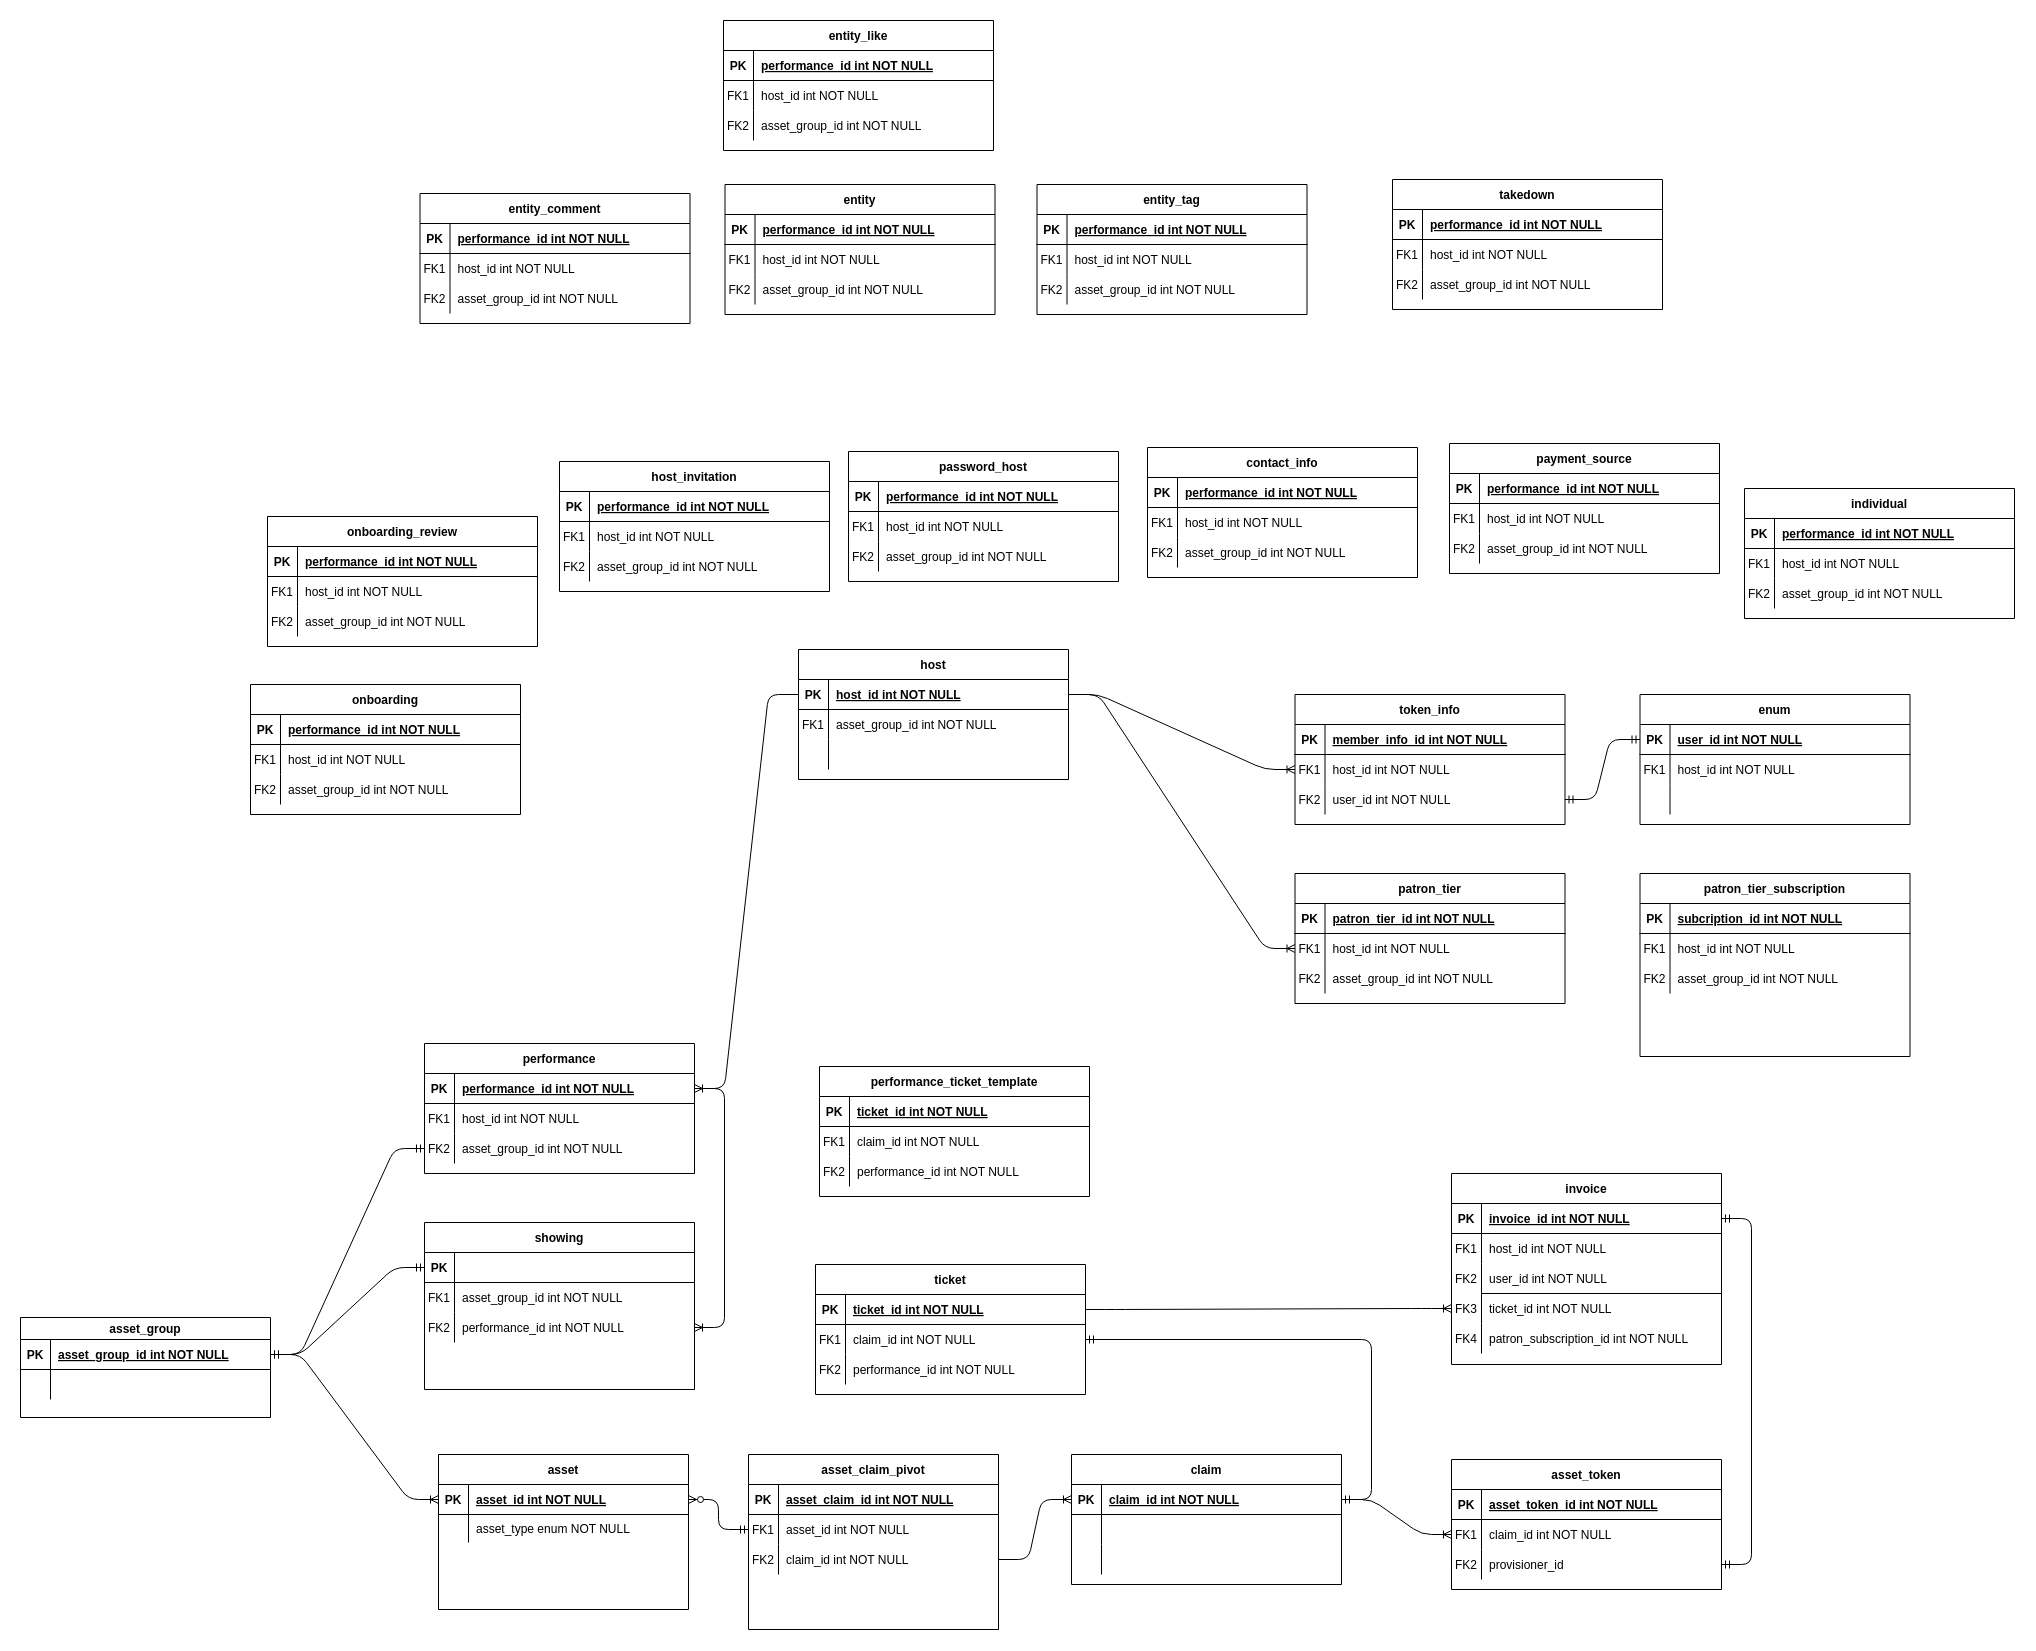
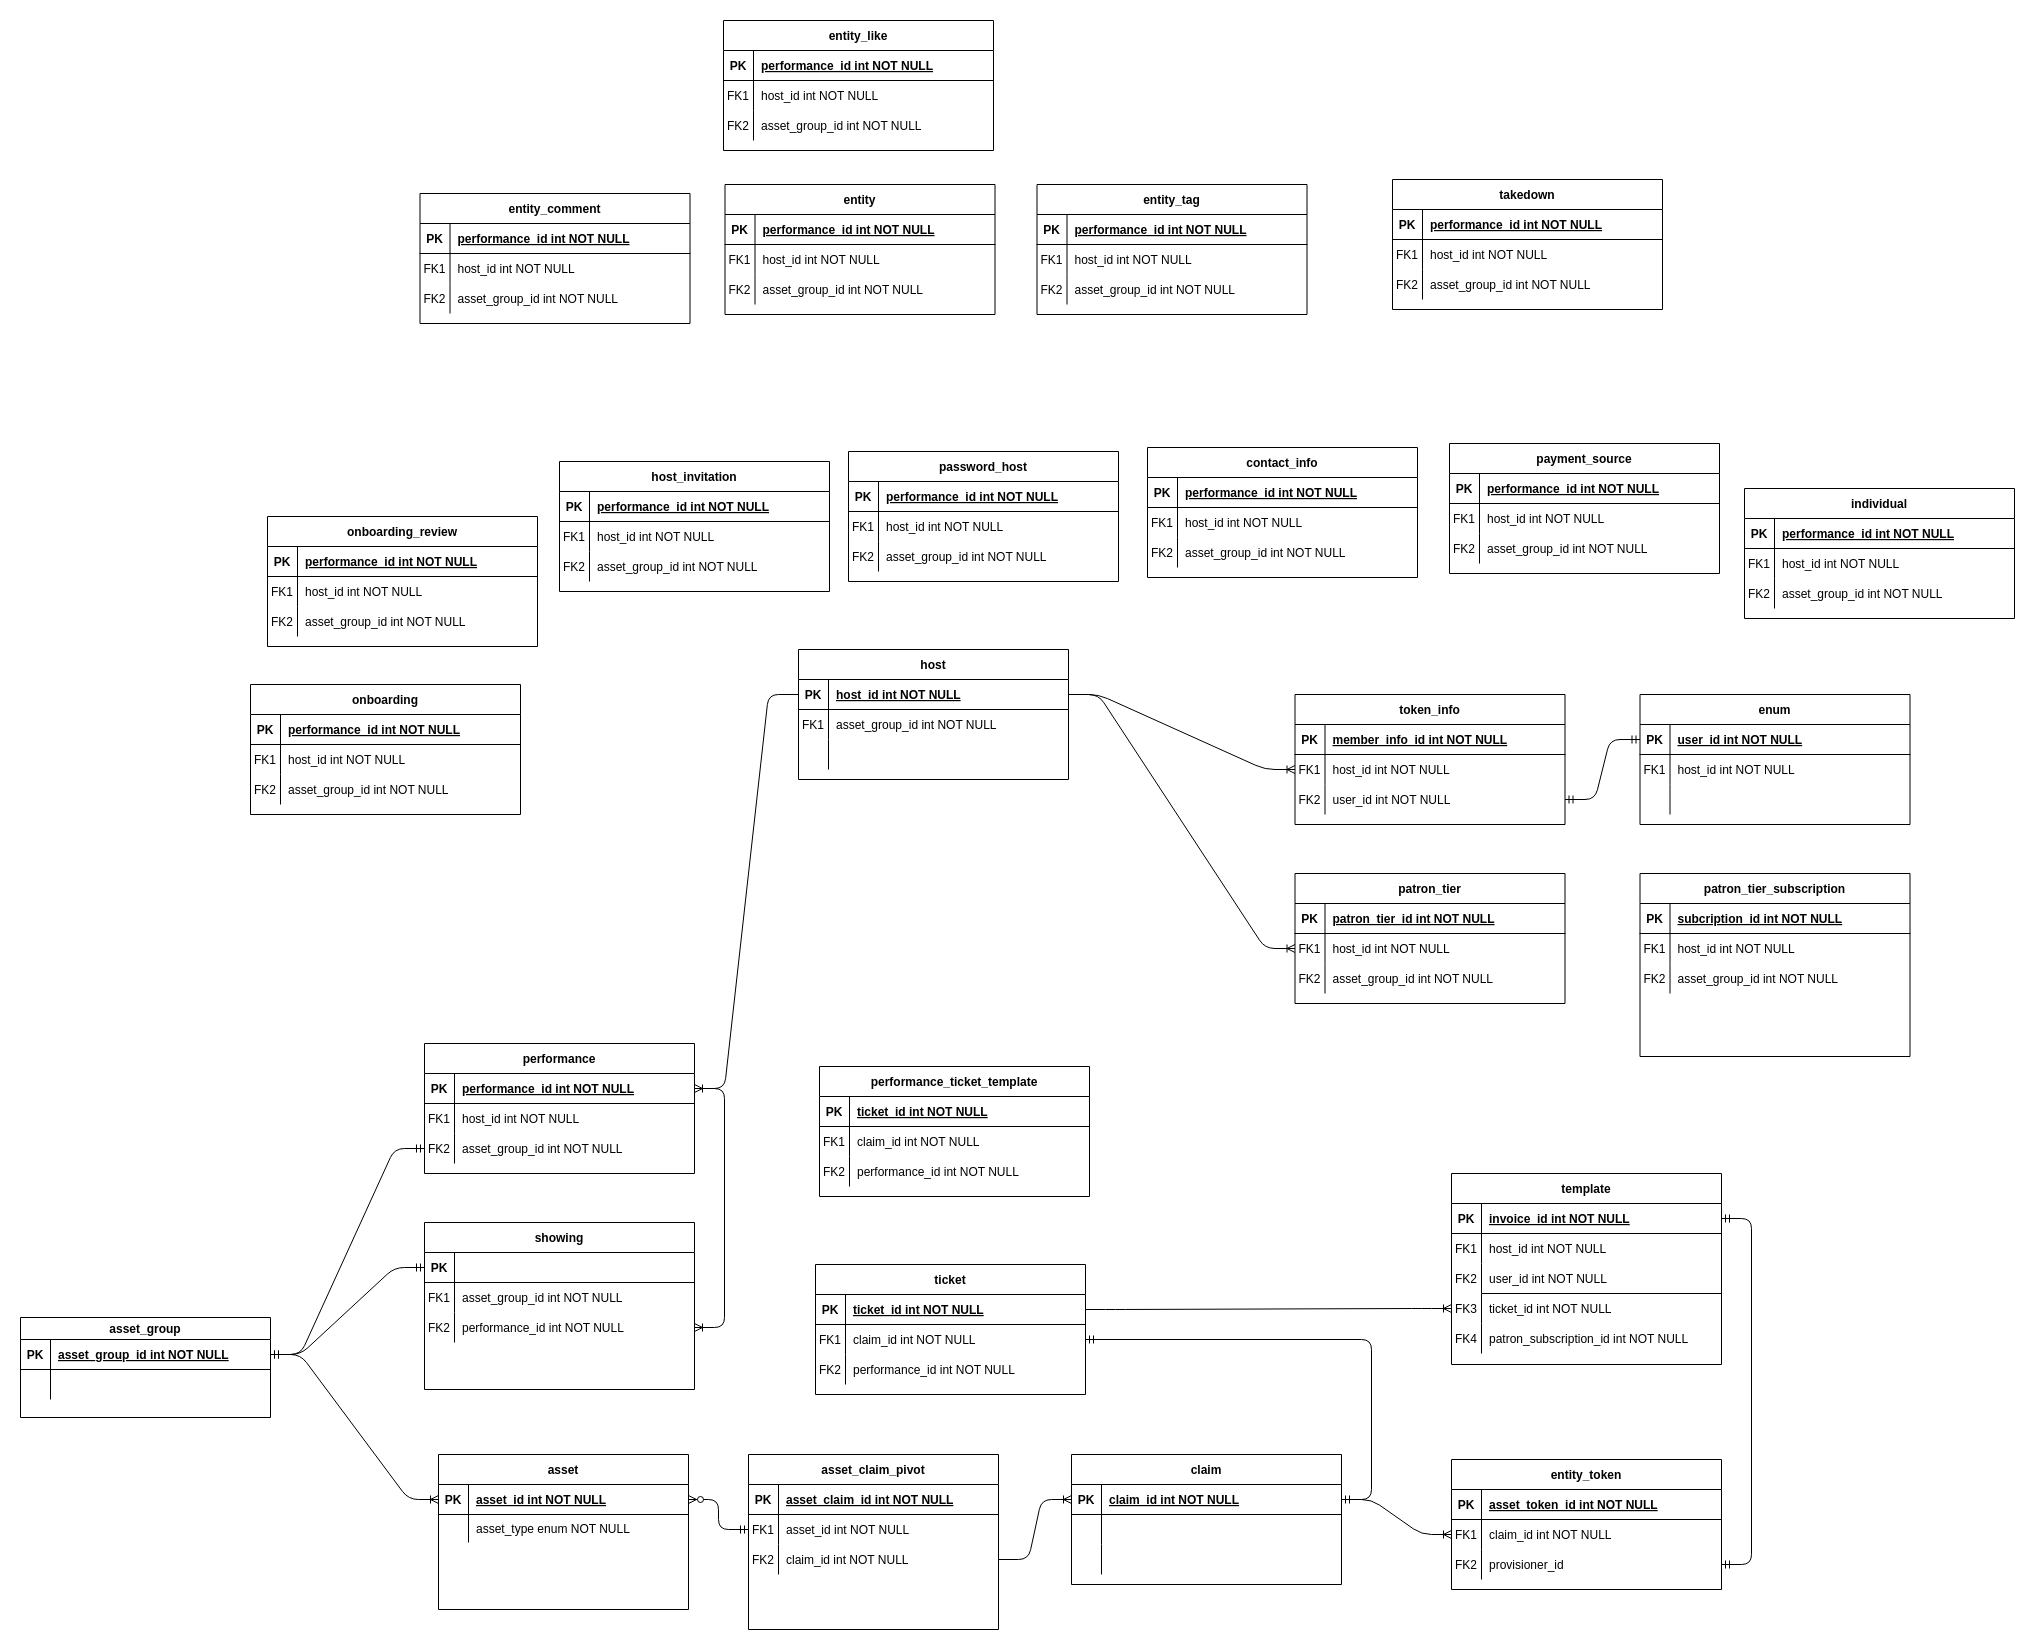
node "invoice": label "invoice" -> "template"
node "asset_token": label "asset_token" -> "entity_token"
